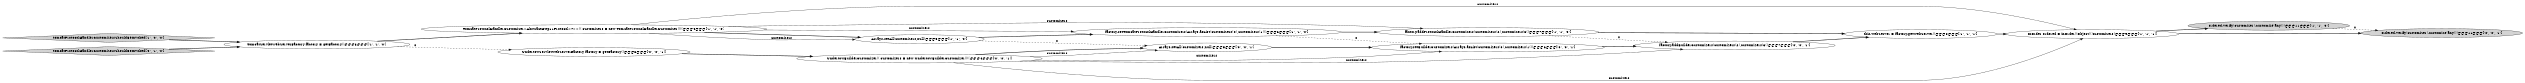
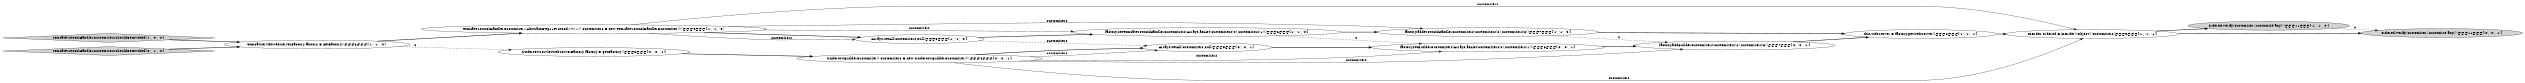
edge "Arrays.setAll(customizers,null)@@@5@@@['1', '1', '0']" -> "Arrays.setAll(customizers,null)@@@5@@@['0', '0', '1']": label "0" -> "customizers"
